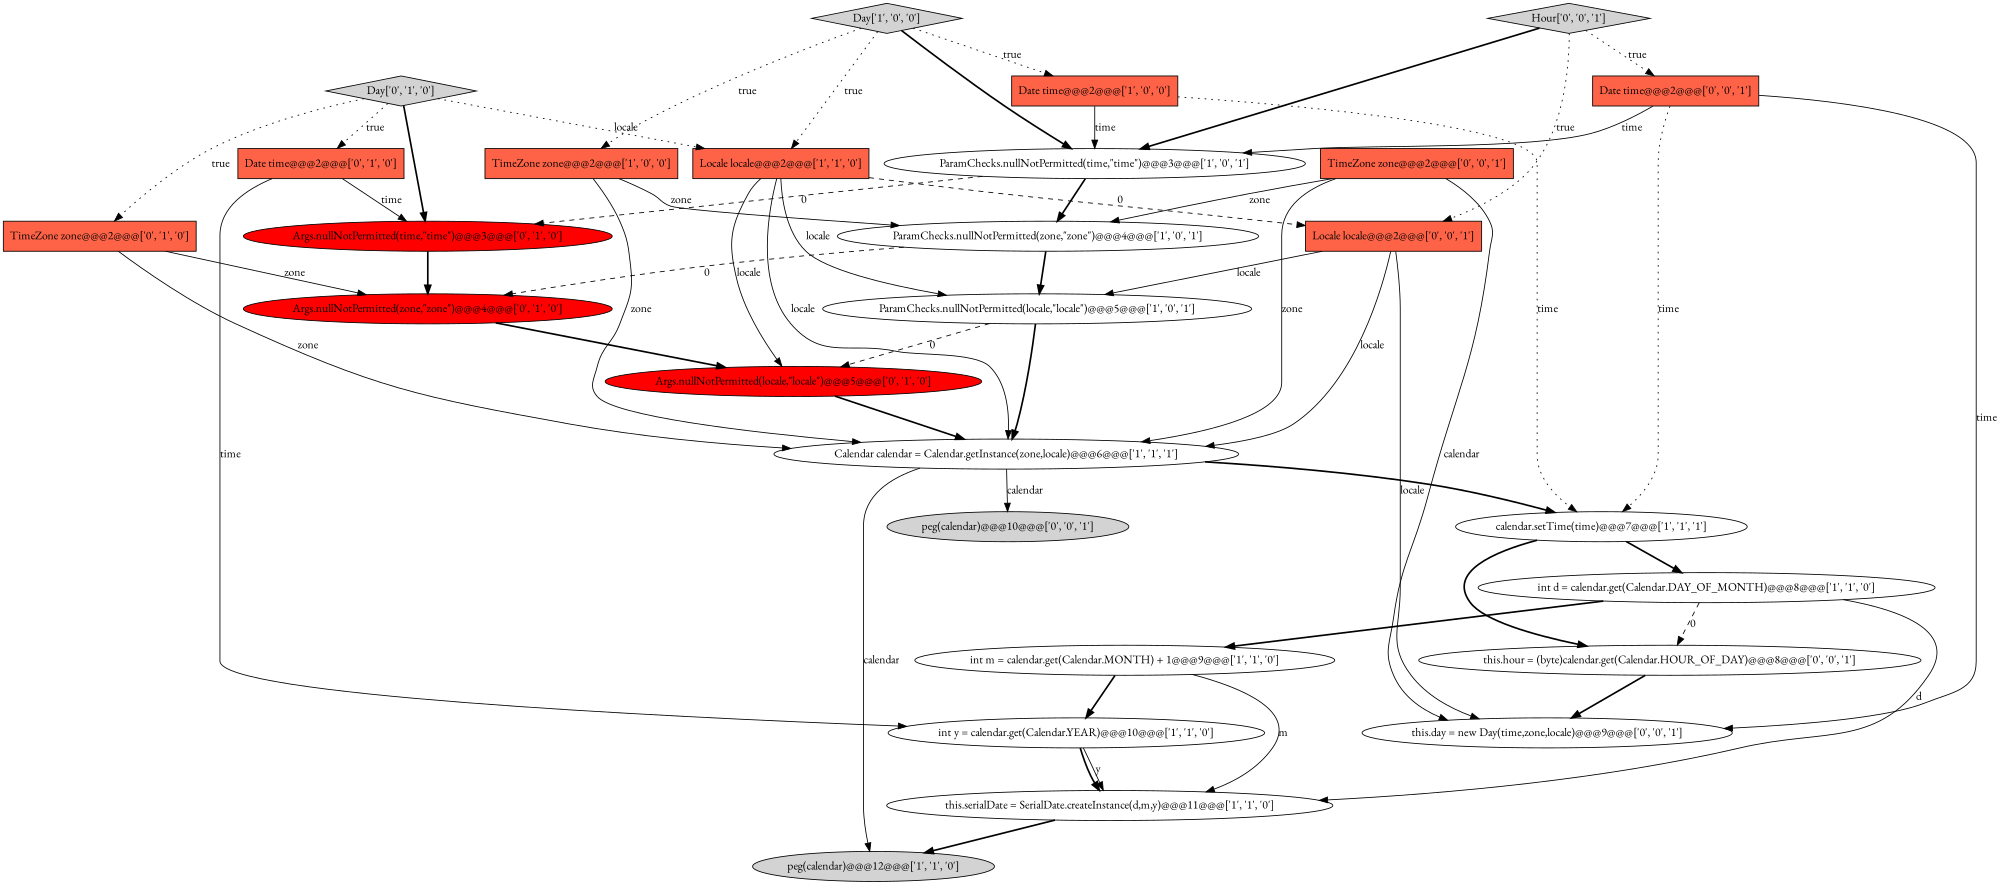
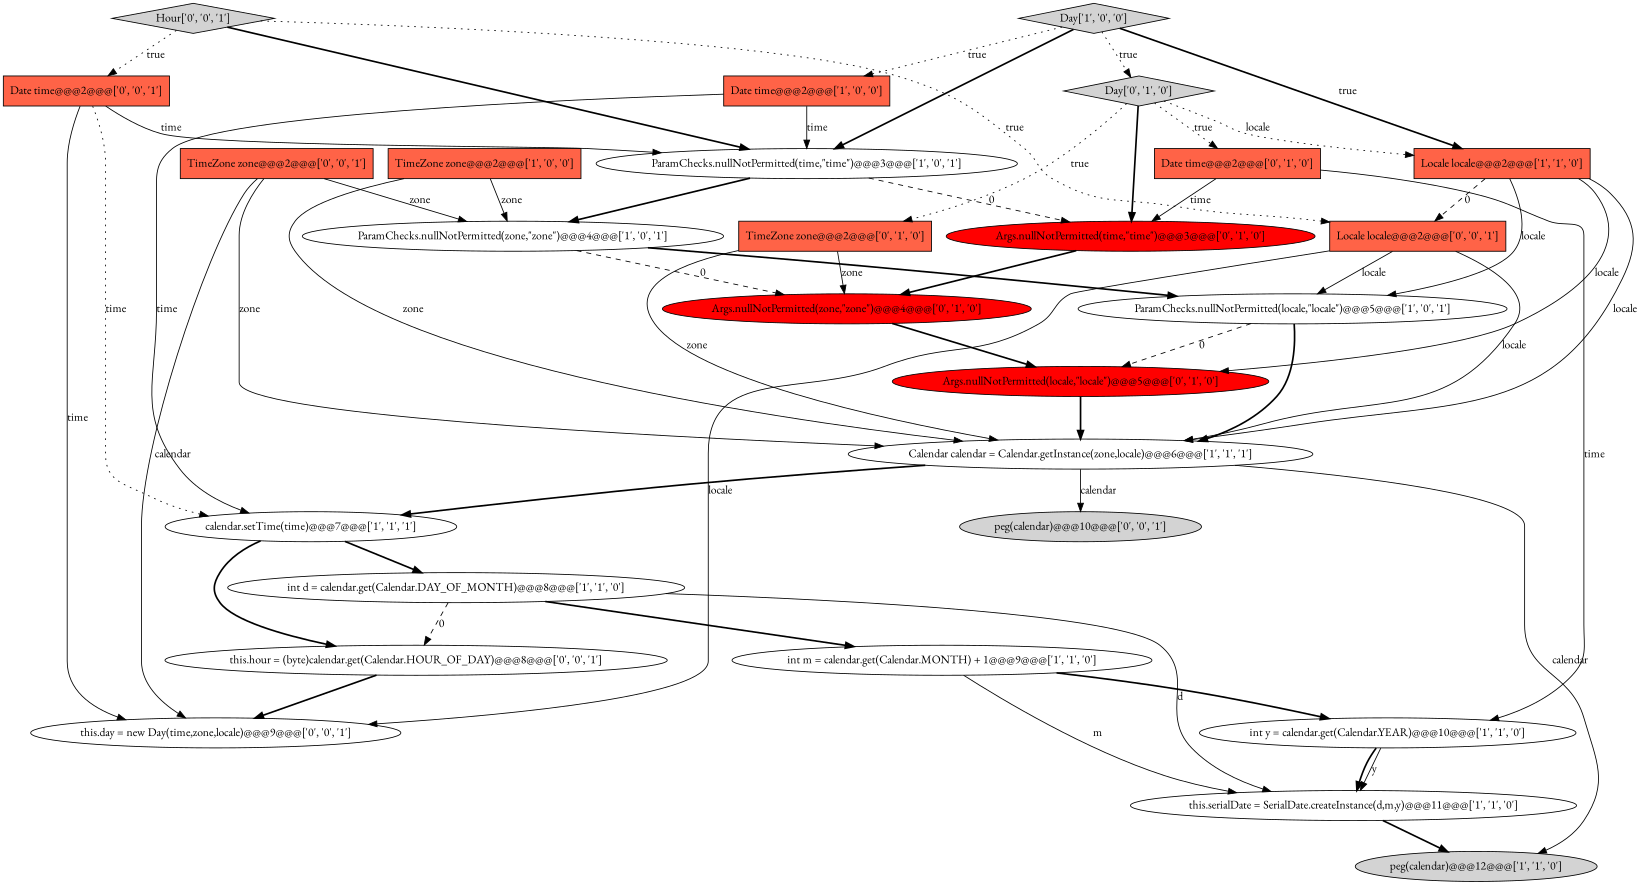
edge "Day['1', '0', '0']" -> "TimeZone zone@@@2@@@['1', '0', '0']": now "Day['1', '0', '0']" -> "Day['0', '1', '0']"
edge "Day['1', '0', '0']" -> "Locale locale@@@2@@@['1', '1', '0']": style dotted -> bold
edge "Date time@@@2@@@['1', '0', '0']" -> "calendar.setTime(time)@@@7@@@['1', '1', '1']": style dotted -> solid
